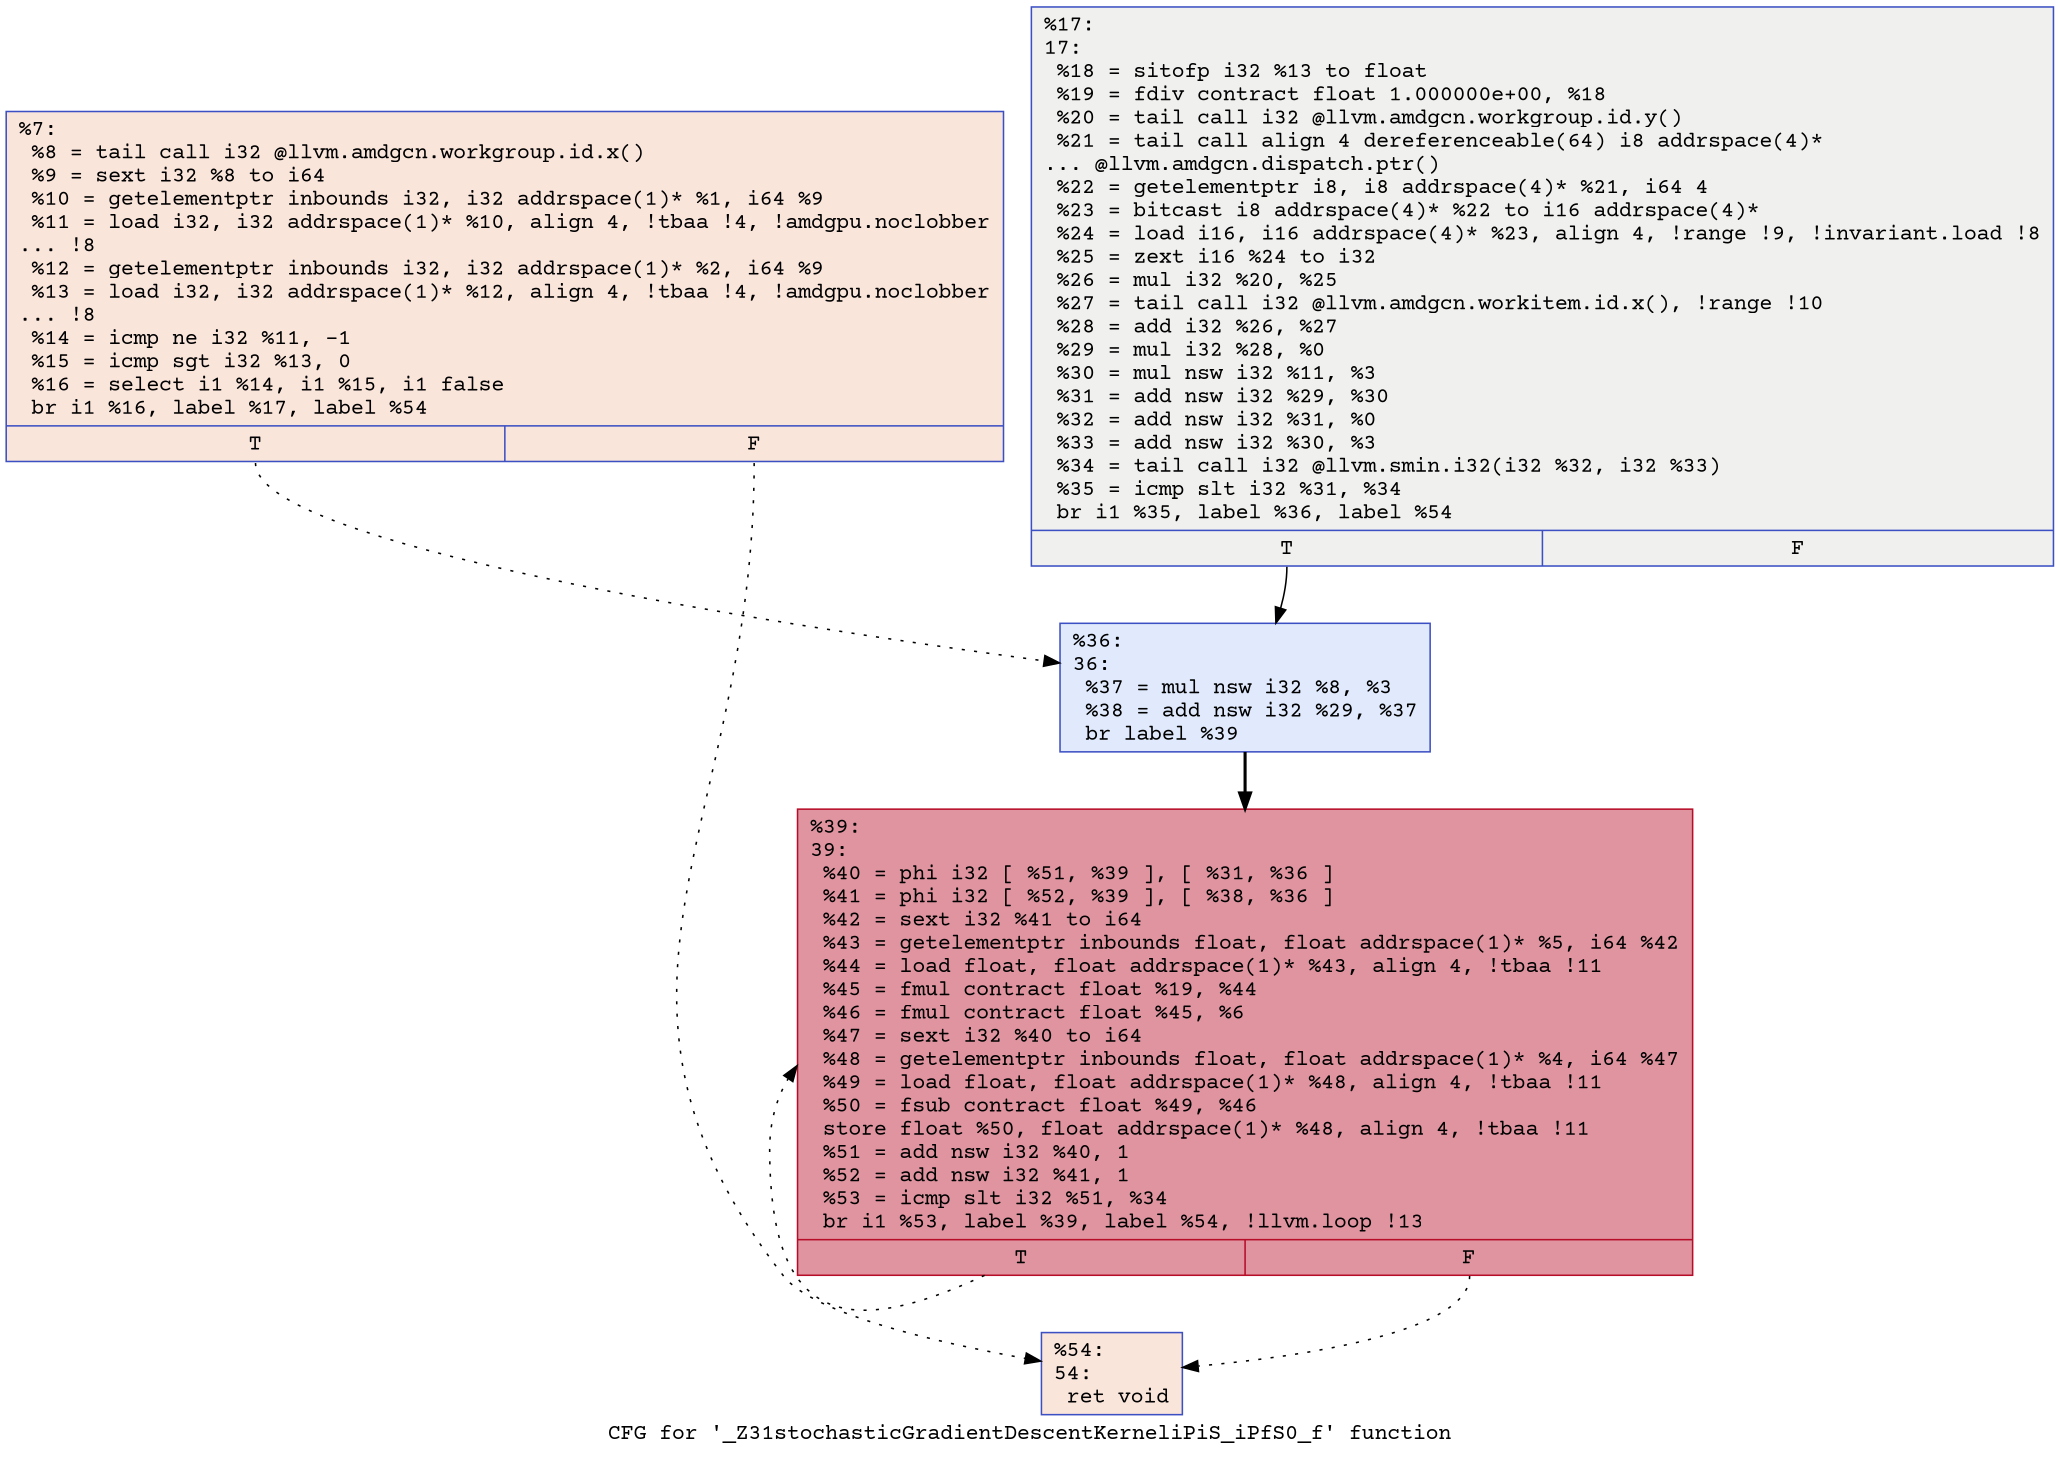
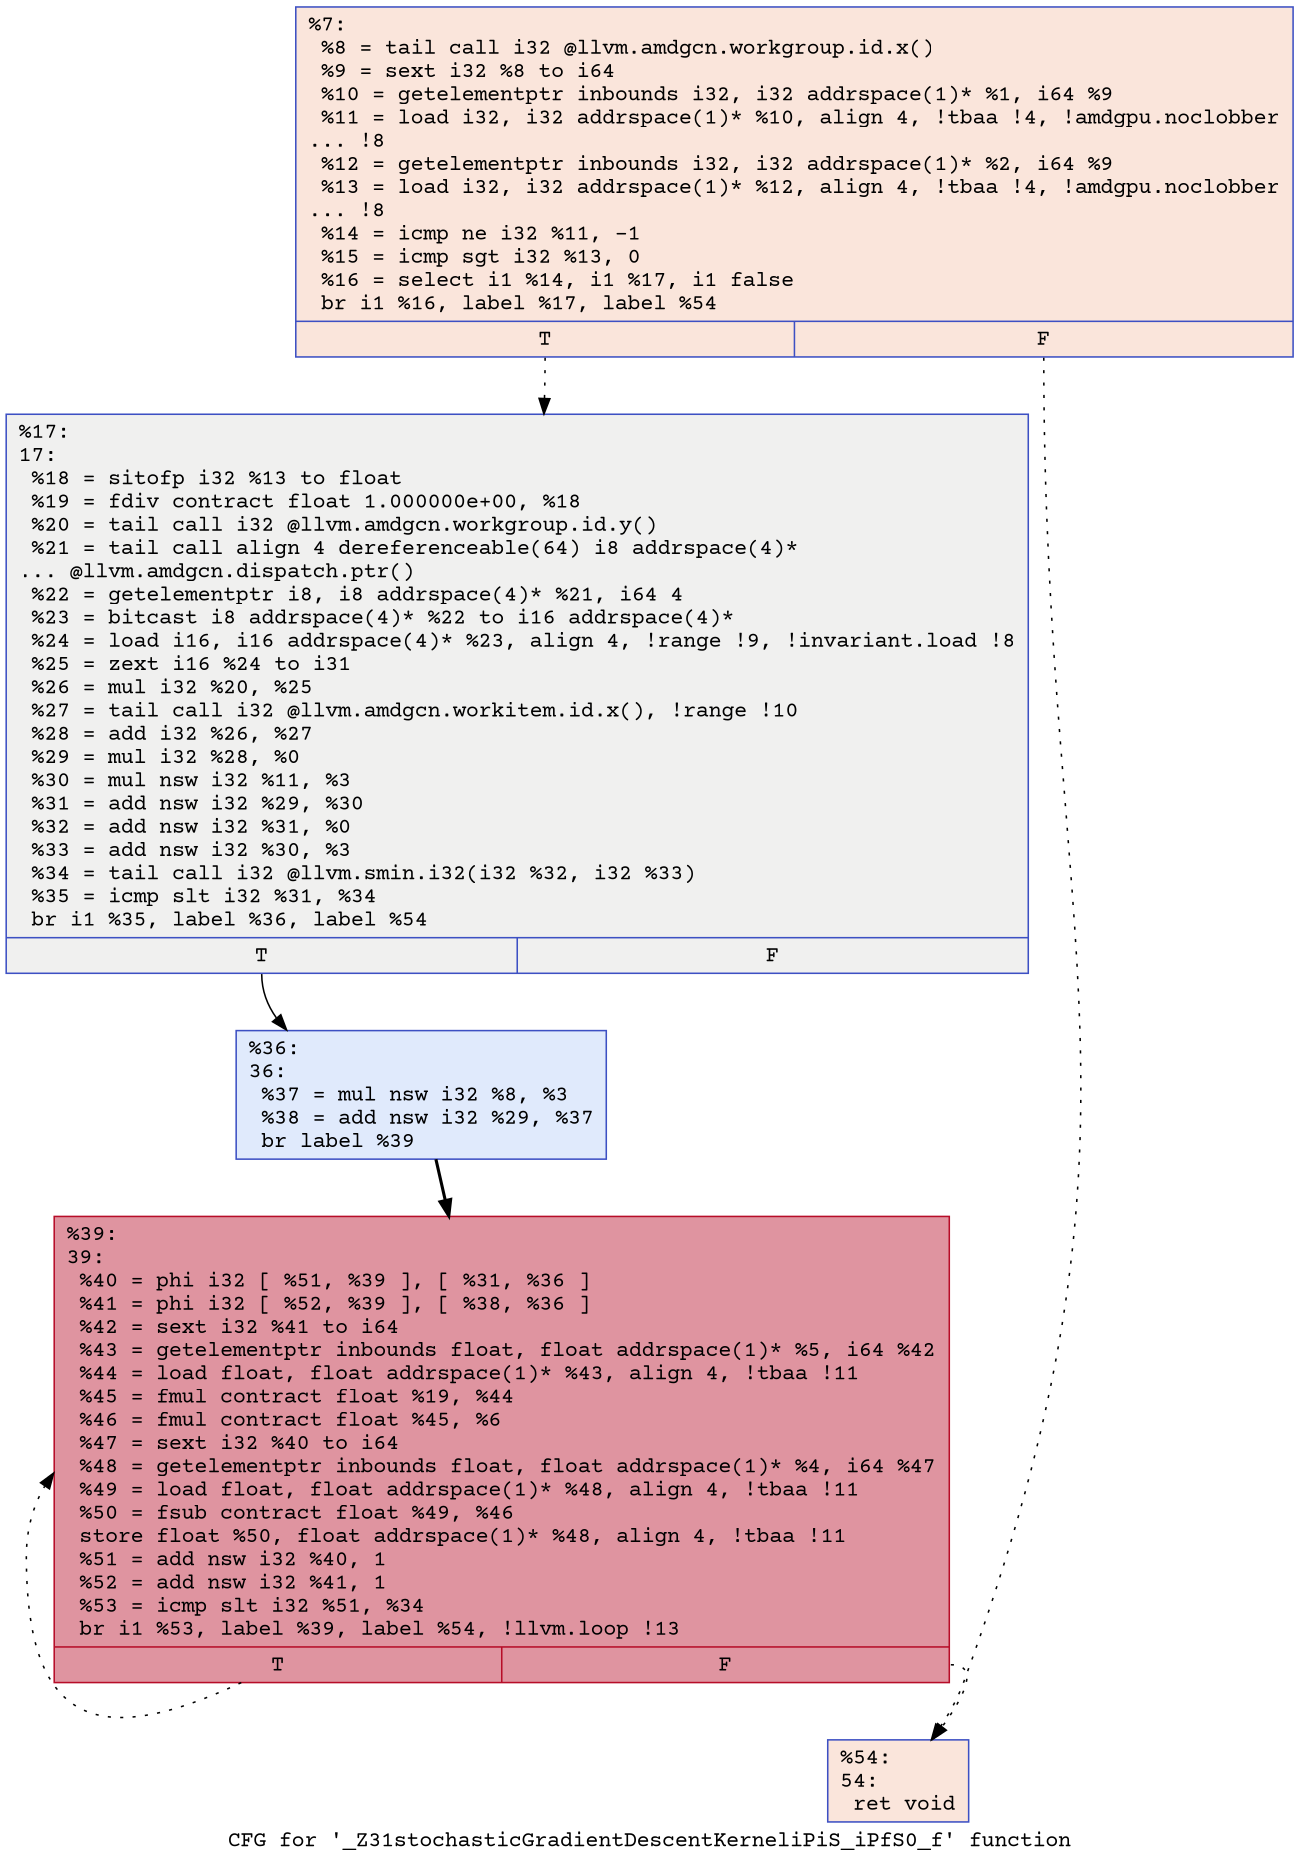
node "%17:": text "%25 = zext i16 %24 to i32" -> "%25 = zext i16 %24 to i31"
node "%7:": text "%16 = select i1 %14, i1 %15, i1 false" -> "%16 = select i1 %14, i1 %17, i1 false"
edge "%7:" -> "%36:": now "%7:" -> "%17:"
